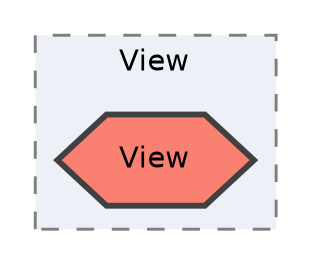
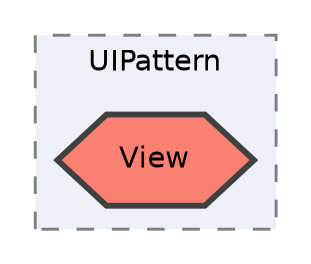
cluster "View": label "View" -> "UIPattern"
